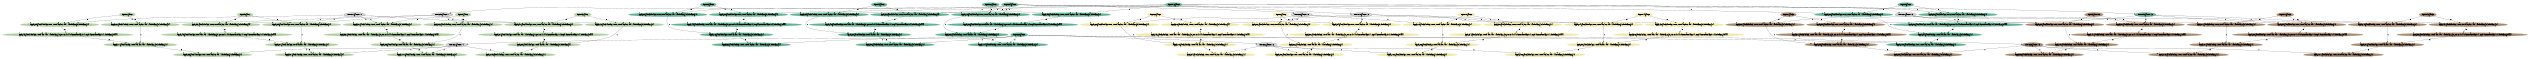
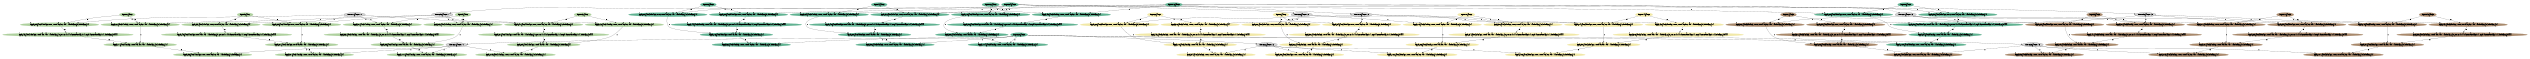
node "input3@move3": label "input3@move3" -> "input3@loc3"
node "move19@loc0->3": fillcolor #61b292 -> lightgrey
node "move23@loc0->3": fillcolor #a8896c -> lightgrey
